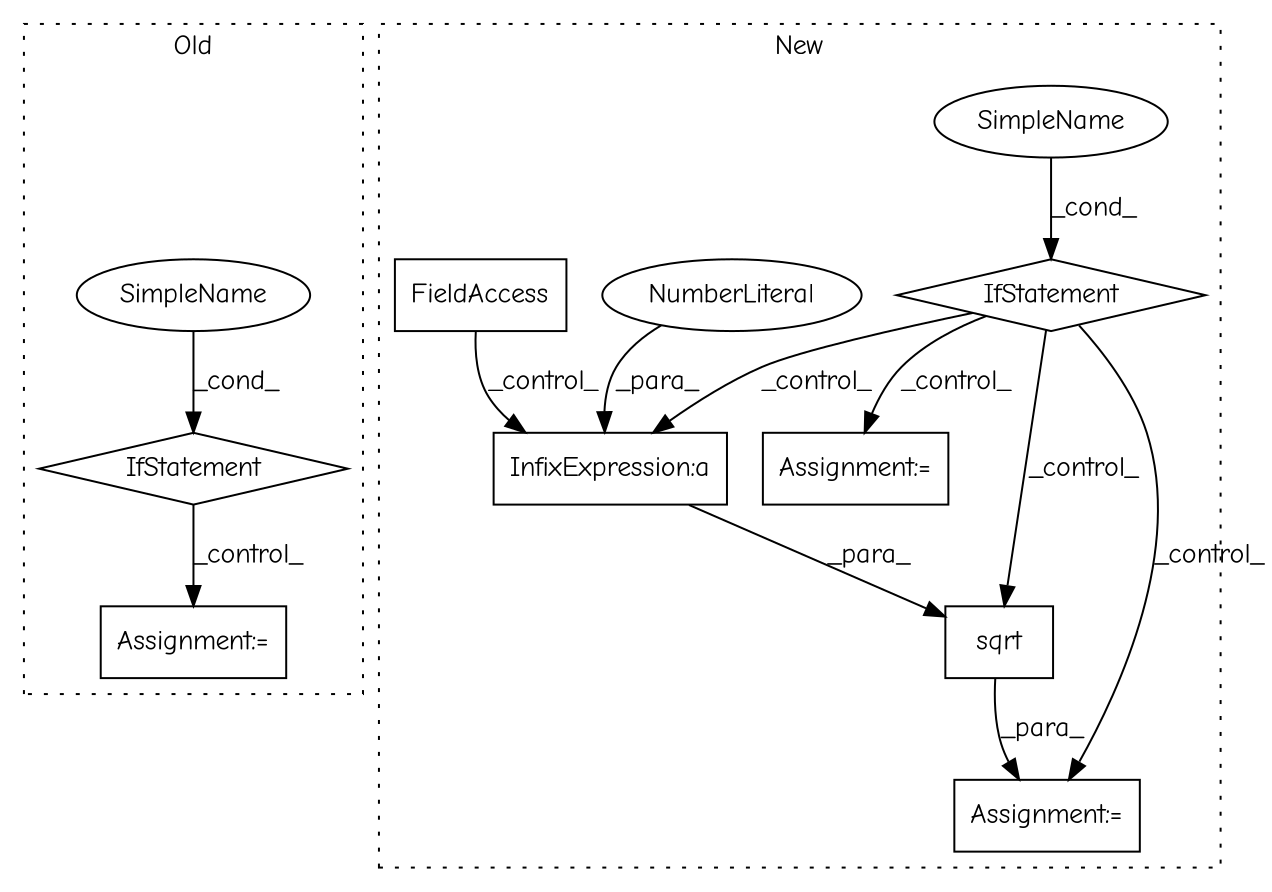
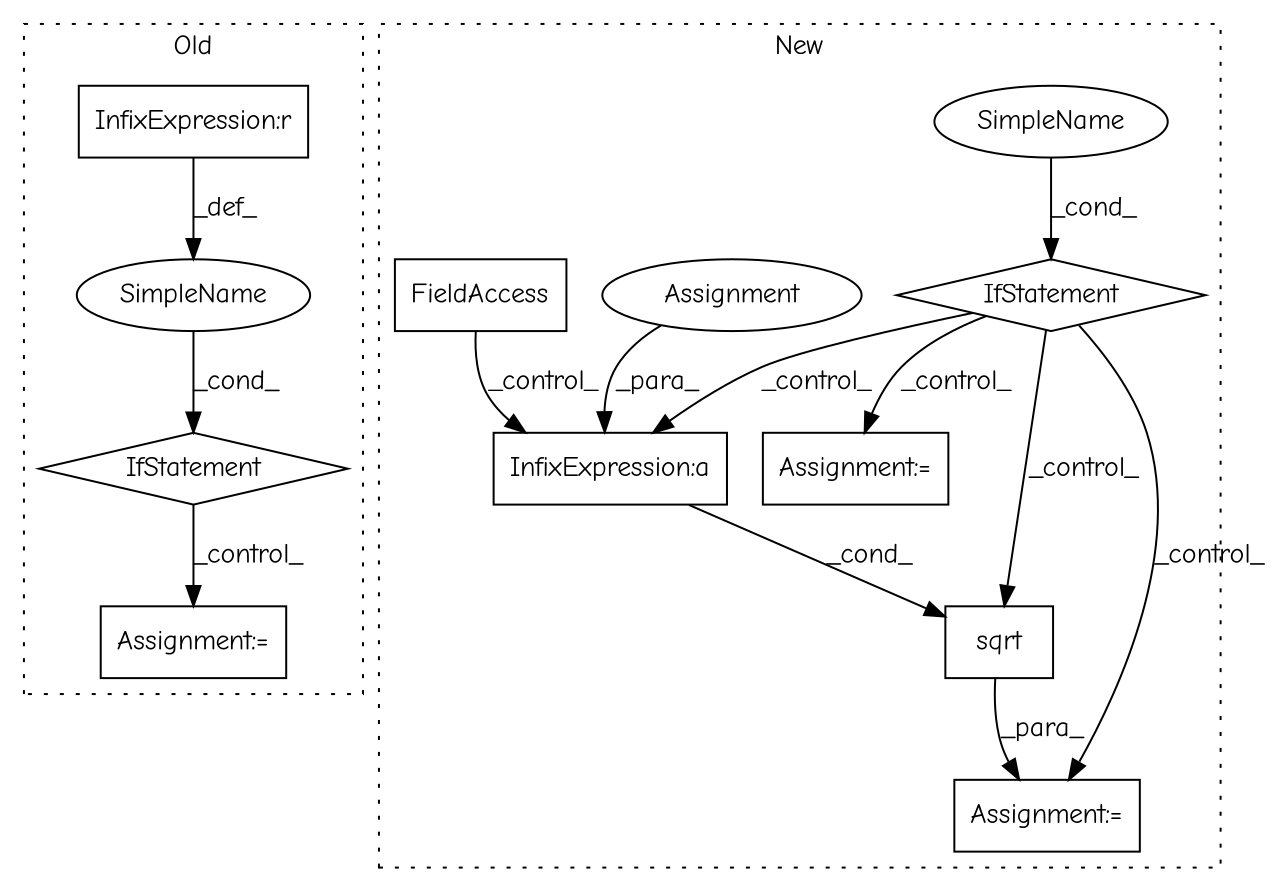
node "InfixExpression:r": added
node "NumberLiteral": label "NumberLiteral" -> "Assignment"
edge "InfixExpression:a" -> "sqrt": label "_para_" -> "_cond_"
